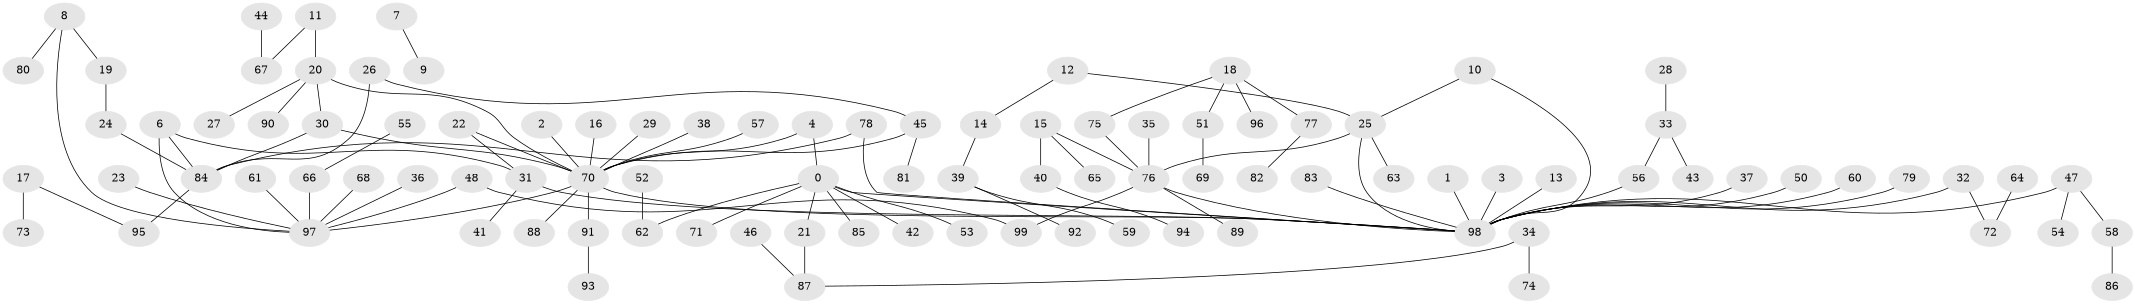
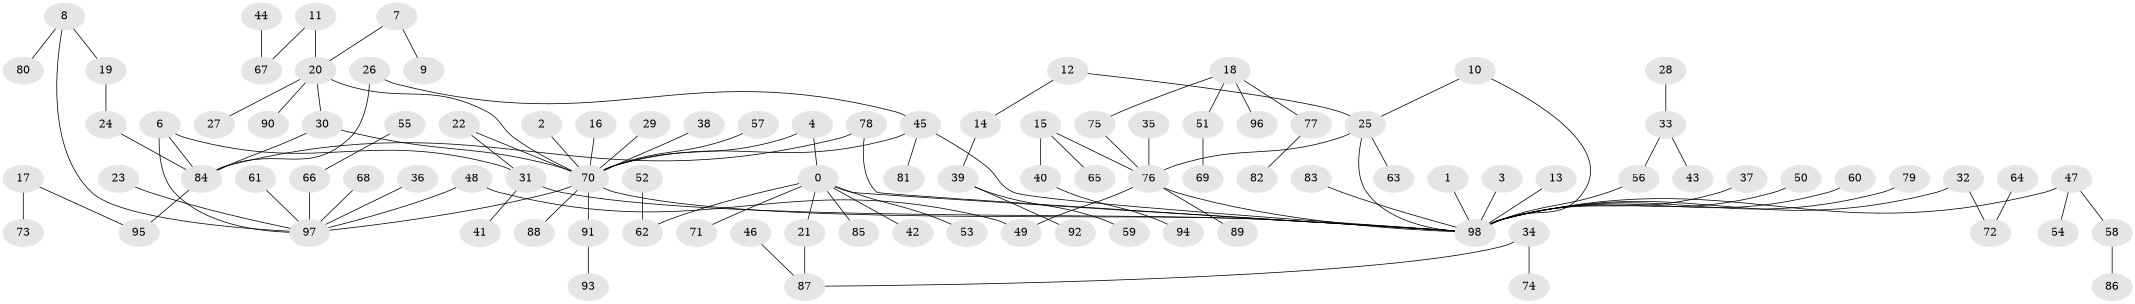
edge "7" -- "20": added
edge "45" -- "98": added
node "99": label "99" -> "49"
